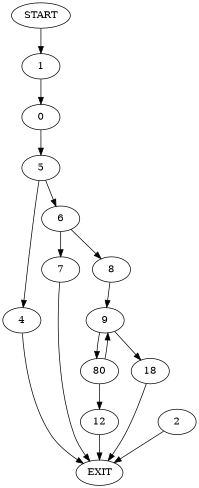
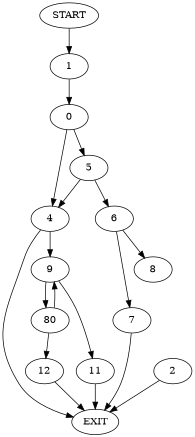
edge "0" -> "4": added
edge "8" -> "9": now "4" -> "9"
node "18": label "18" -> "11"
